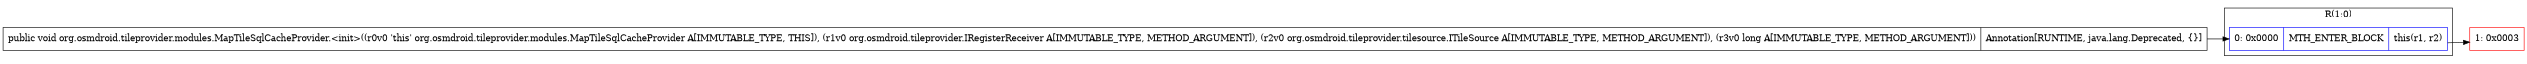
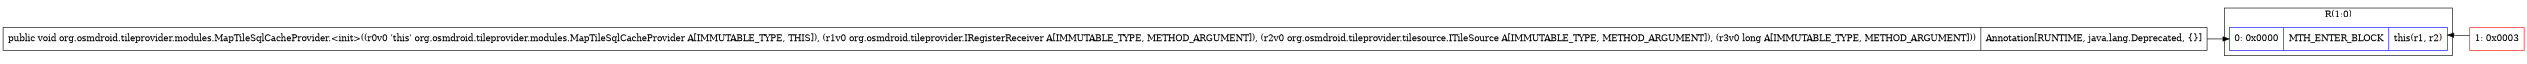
edge "0: 0x0000" -> "1: 0x0003": reversed
